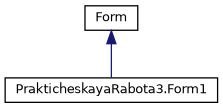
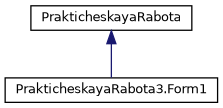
node "Form": label "Form" -> "PrakticheskayaRabota"
